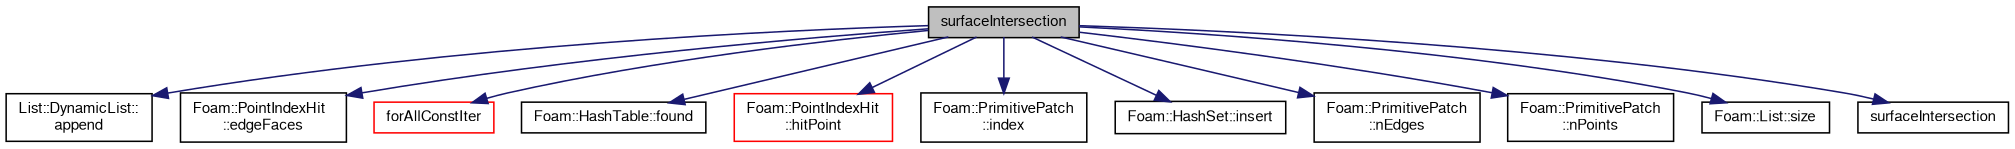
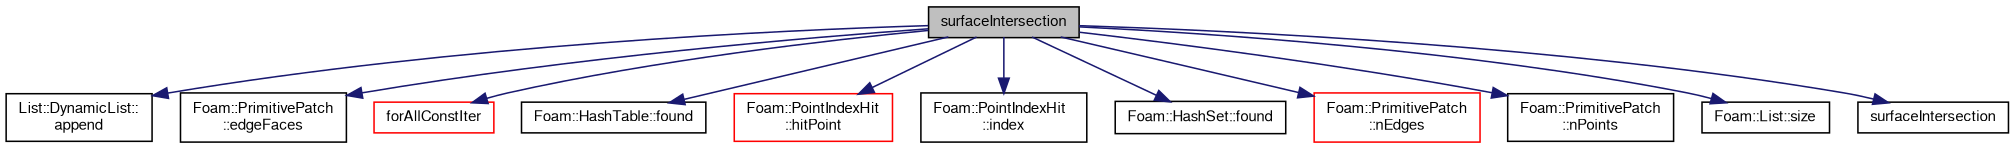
node "Foam::PointIndexHit ::edgeFaces": label "Foam::PointIndexHit ::edgeFaces" -> "Foam::PrimitivePatch ::edgeFaces"
node "Foam::PrimitivePatch ::index": label "Foam::PrimitivePatch ::index" -> "Foam::PointIndexHit ::index"
node "Foam::HashSet::insert": label "Foam::HashSet::insert" -> "Foam::HashSet::found"
node "Foam::PrimitivePatch ::nEdges": color black -> red
